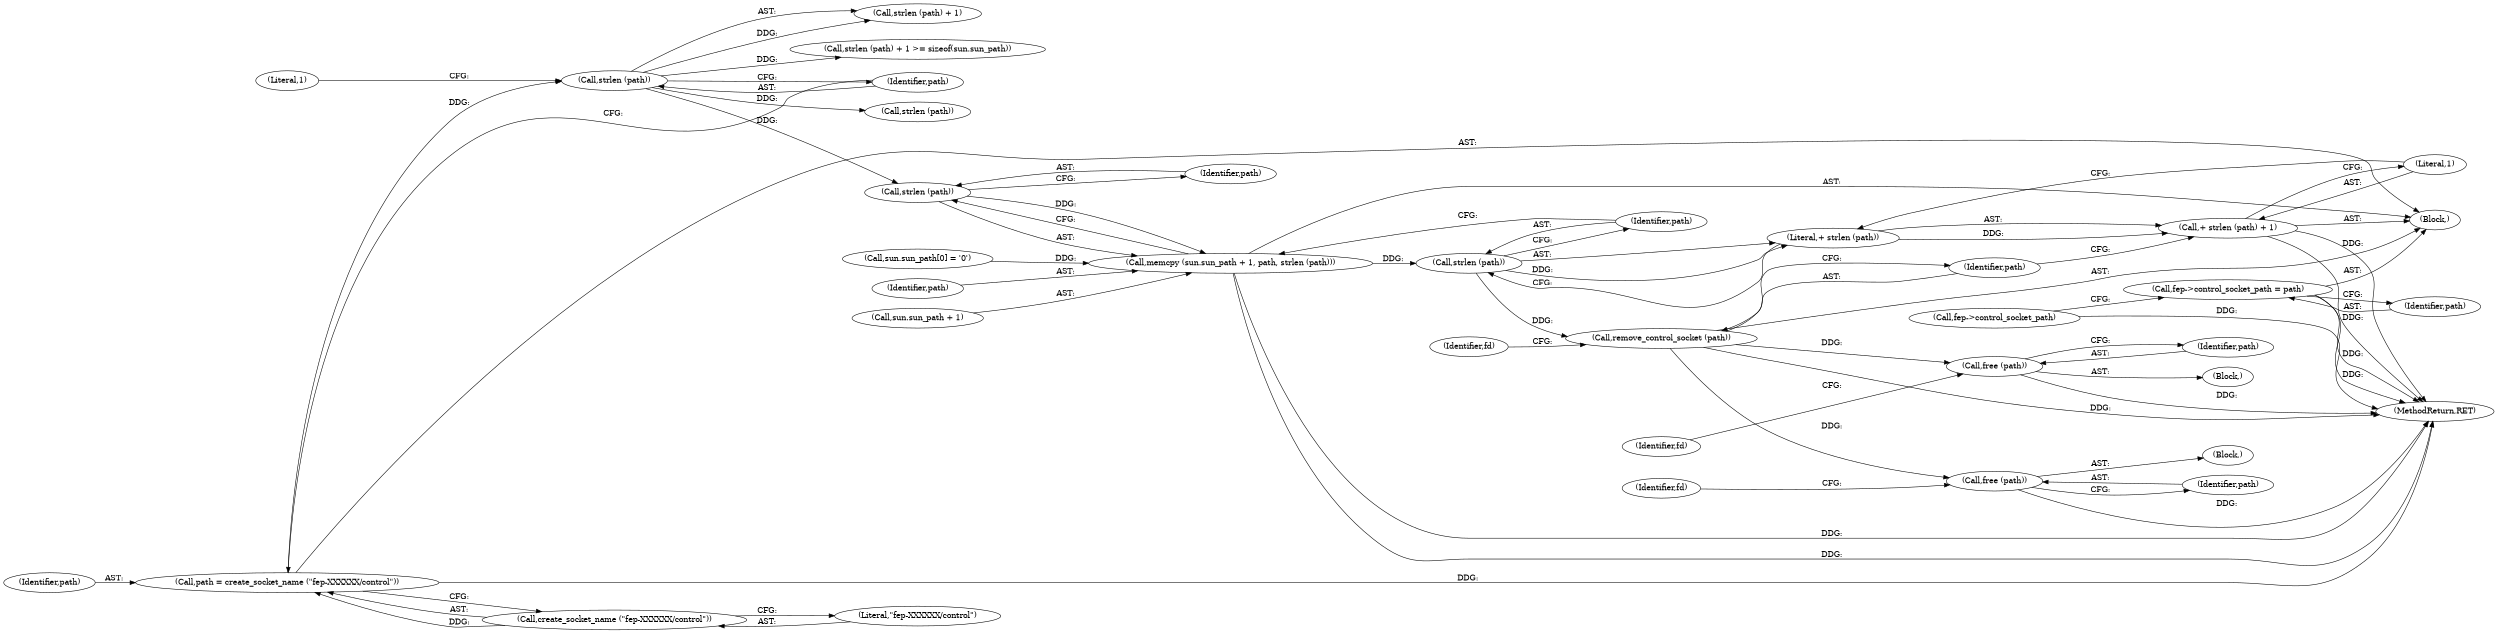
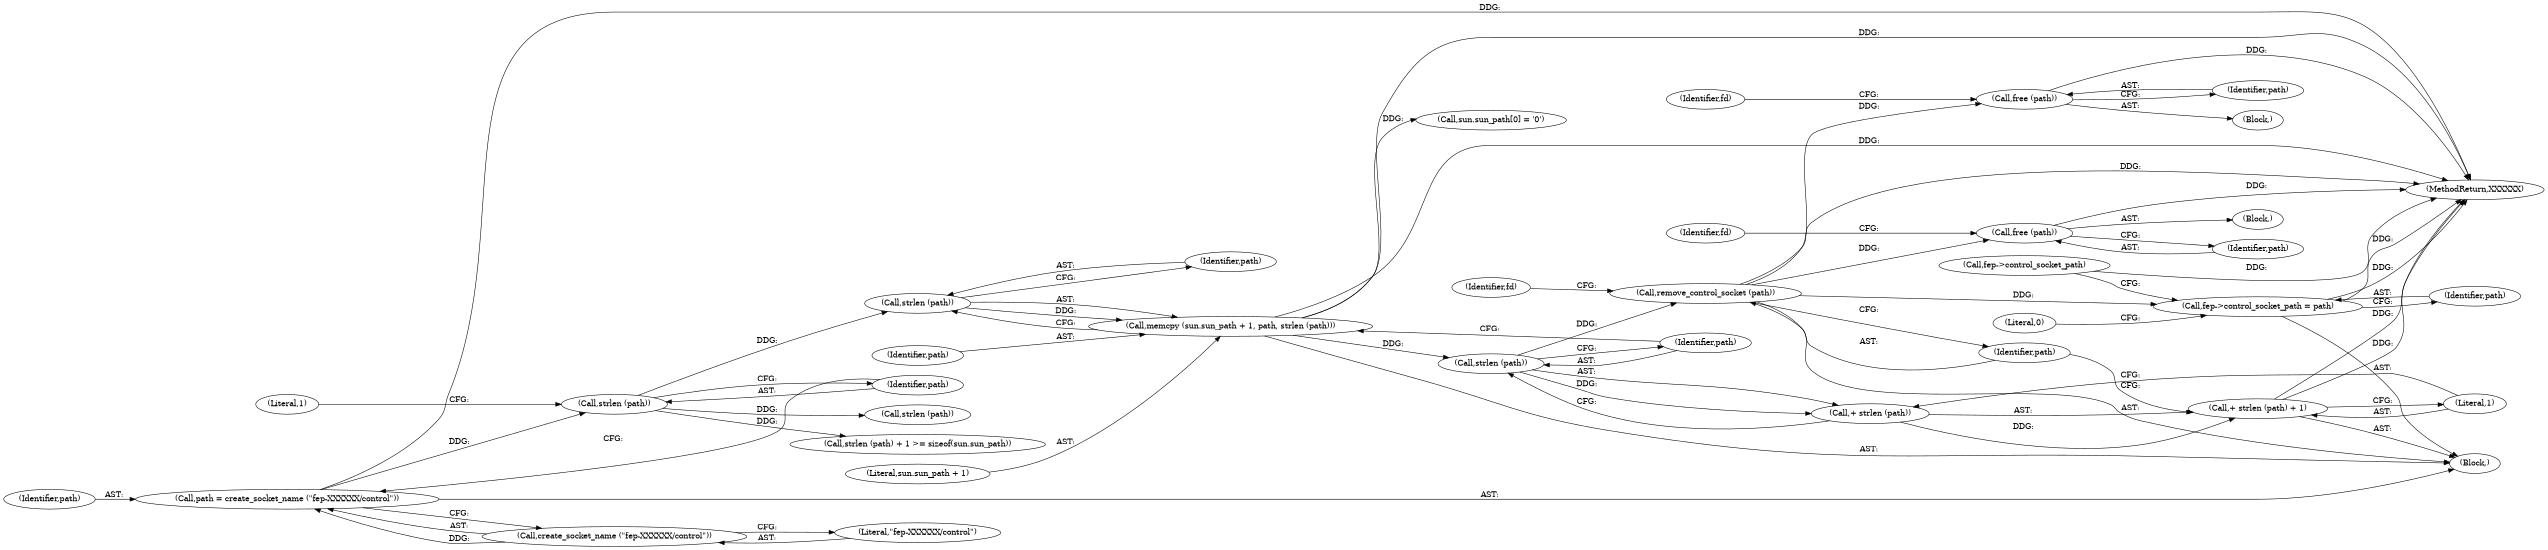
node "(Call,strlen (path) + 1)": removed
node "(Literal,+ strlen (path))": label "(Literal,+ strlen (path))" -> "(Call,+ strlen (path))"
edge "(Call,sun.sun_path[0] = '0')" -> "(Call,memcpy (sun.sun_path + 1, path, strlen (path)))": reversed
edge "(Call,remove_control_socket (path))" -> "(Call,fep->control_socket_path = path)": added, label "DDG:"
node "(Call,sun.sun_path + 1)": label "(Call,sun.sun_path + 1)" -> "(Literal,sun.sun_path + 1)"
node "(Literal,0)": added
node "(MethodReturn,RET)": label "(MethodReturn,RET)" -> "(MethodReturn,XXXXXX)"
